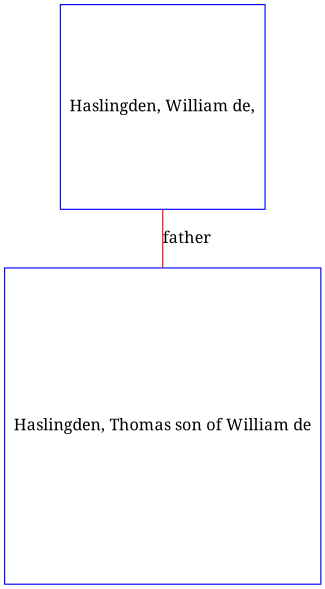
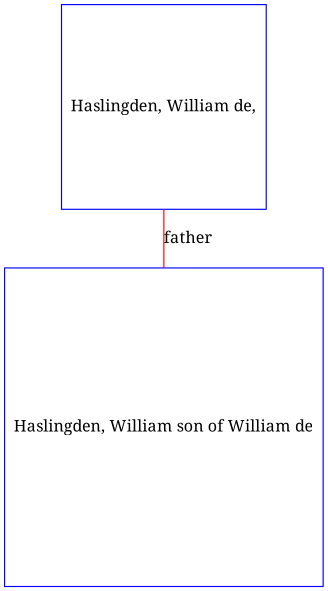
node "Haslingden, Thomas son of William de": label "Haslingden, Thomas son of William de" -> "Haslingden, William son of William de"
